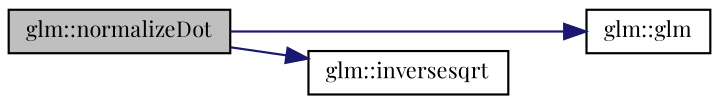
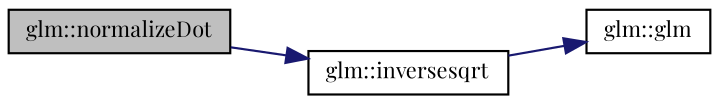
edge "glm::normalizeDot" -> "glm::glm": now "glm::inversesqrt" -> "glm::glm"
